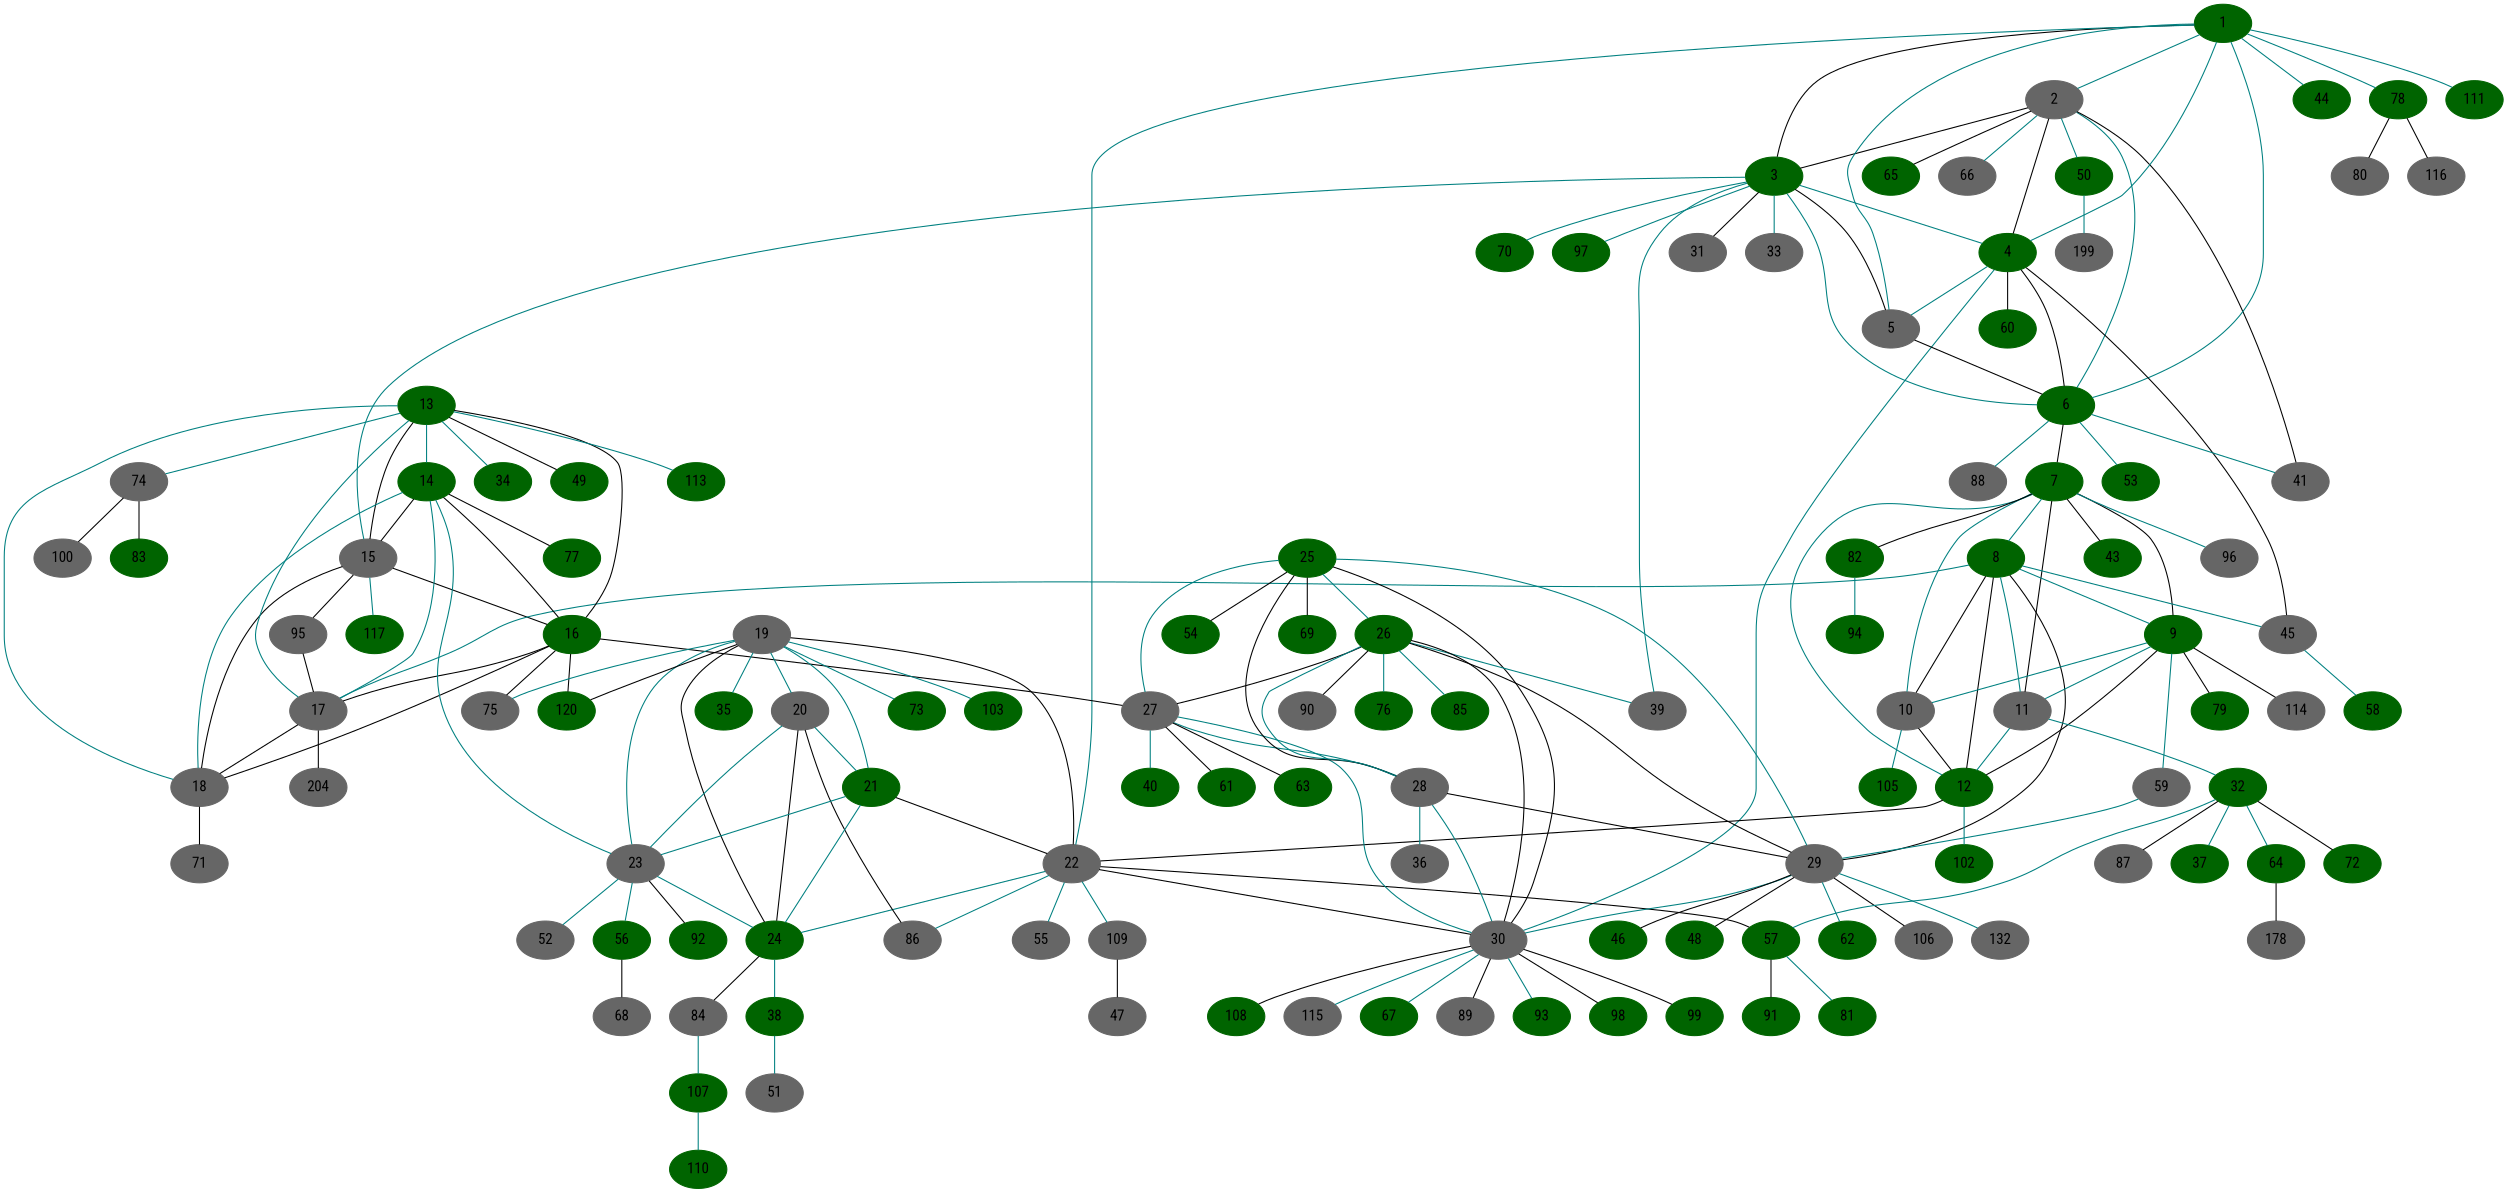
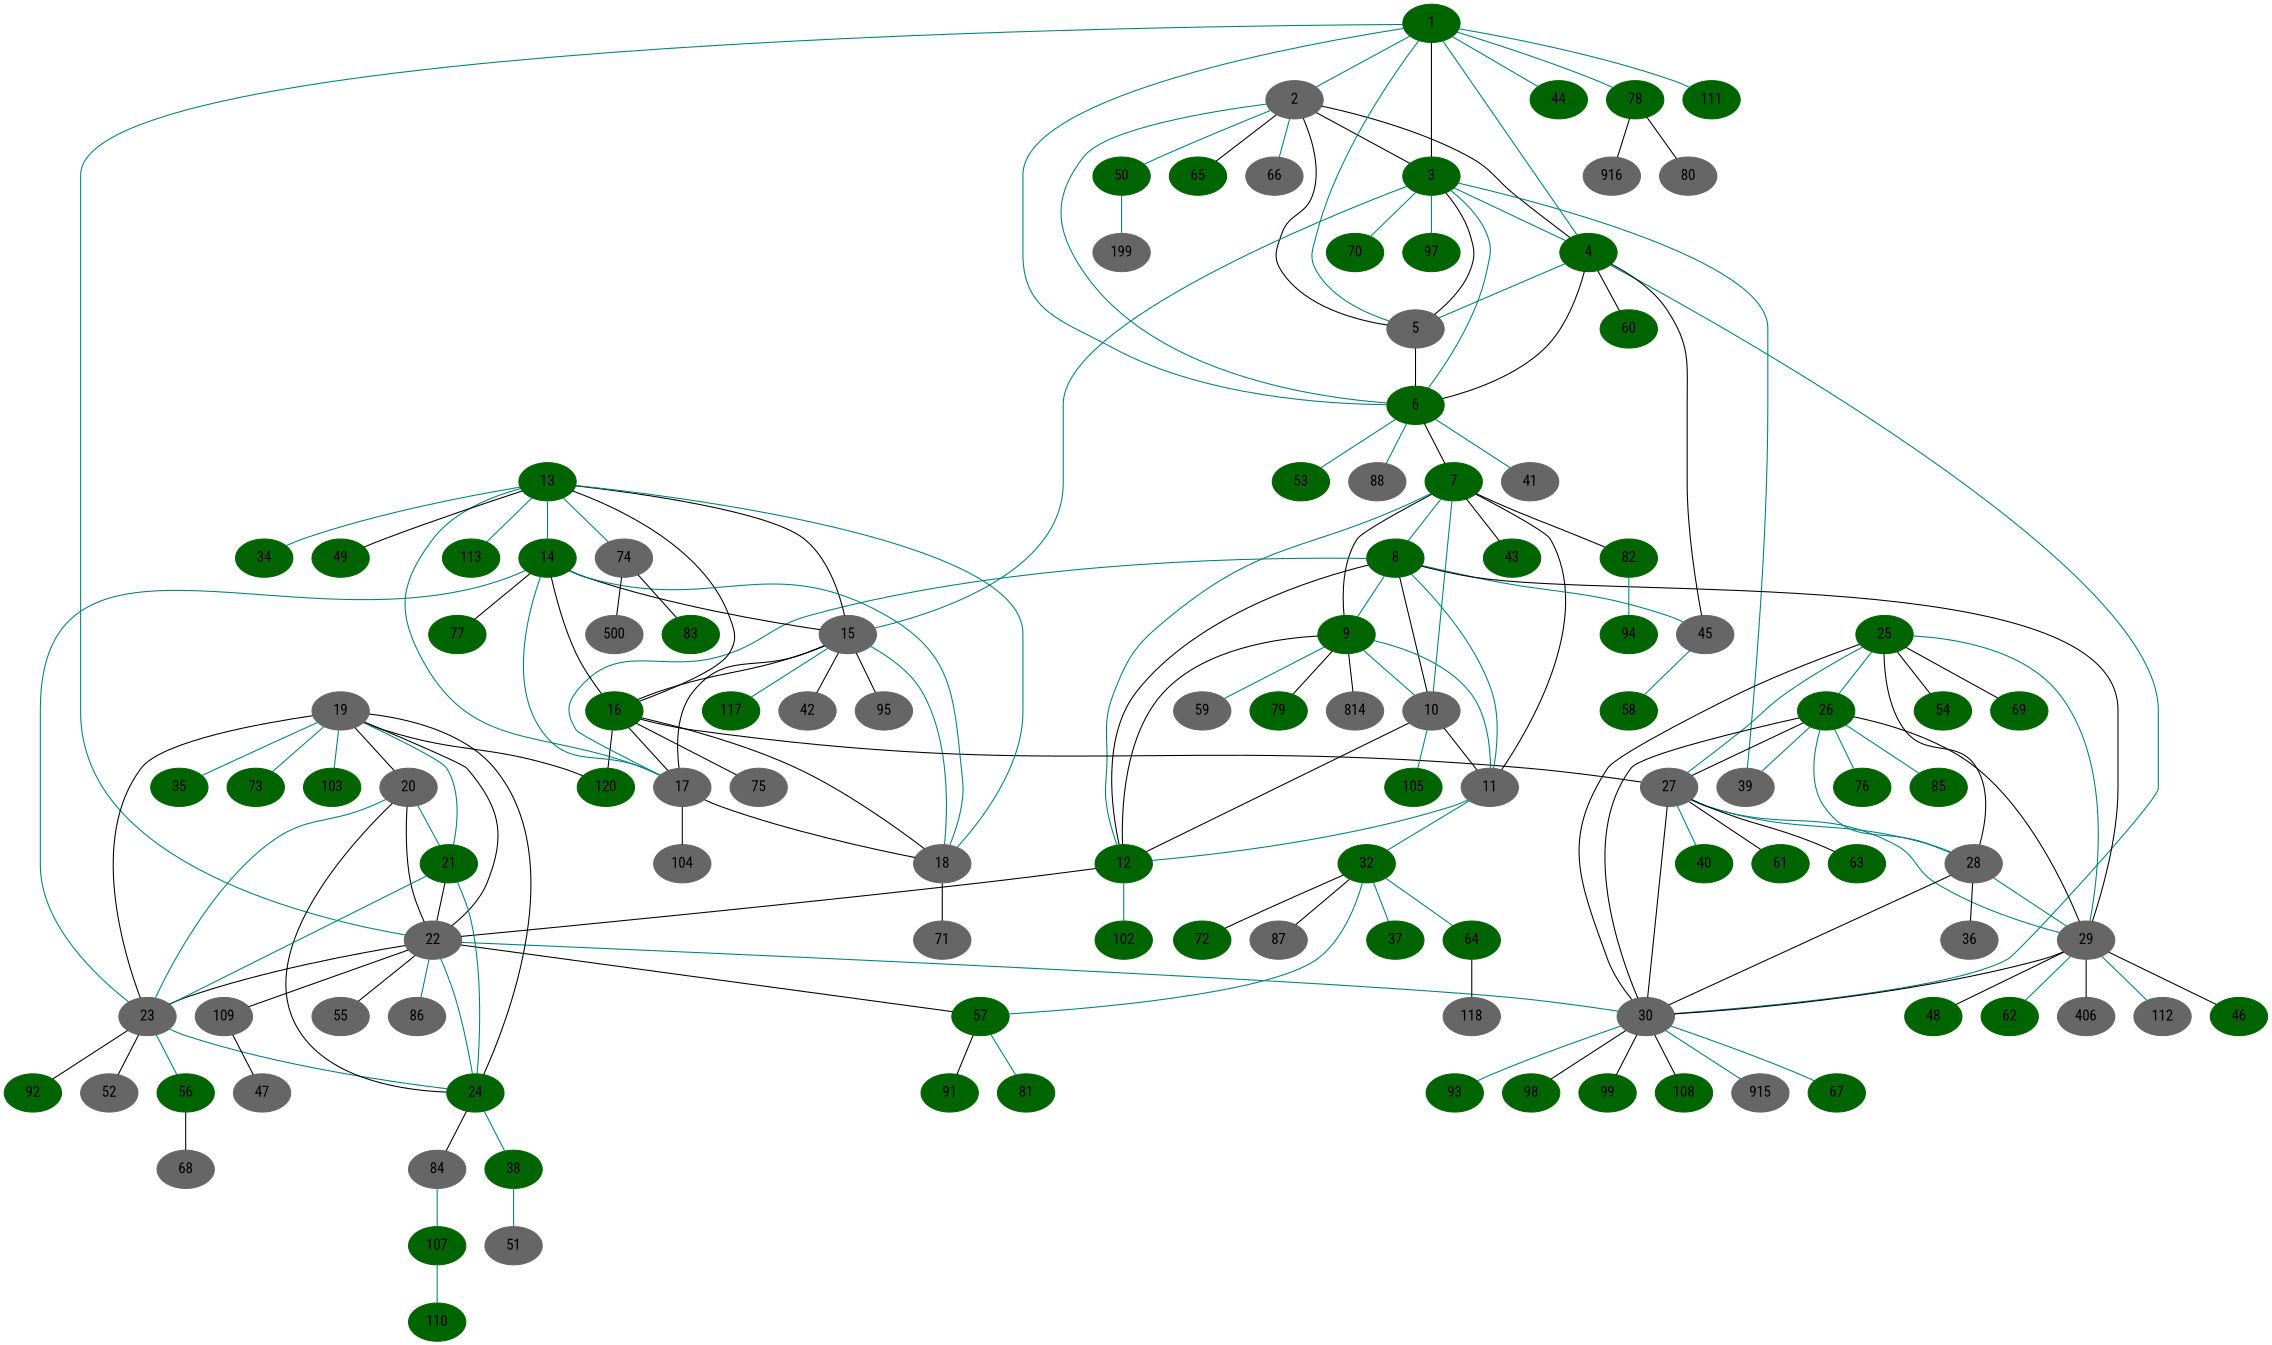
node "116": label "116" -> "916"
node "31": removed
node "33": removed
edge "2" -- "41": now "2" -- "5"
node "100": label "100" -> "500"
node "96": removed
edge "15" -- "18": color black -> teal
edge "19" -- "75": removed
edge "95" -- "17": now "15" -- "17"
edge "19" -- "20": color teal -> black
node "42": added
node "90": removed
node "114": label "114" -> "814"
edge "19" -- "23": color teal -> black
edge "10" -- "11": added
node "204": label "204" -> "104"
edge "27" -- "30": color teal -> black
edge "20" -- "86": now "20" -- "22"
edge "28" -- "29": color black -> teal
edge "28" -- "36": color teal -> black
edge "59" -- "29": now "27" -- "29"
edge "28" -- "30": color teal -> black
edge "23" -- "52": color teal -> black
edge "22" -- "55": color teal -> black
edge "22" -- "109": color teal -> black
edge "22" -- "30": color black -> teal
edge "29" -- "30": color teal -> black
node "106": label "106" -> "406"
node "132": label "132" -> "112"
node "178": label "178" -> "118"
edge "22" -- "23": added
node "115": label "115" -> "915"
node "89": removed
